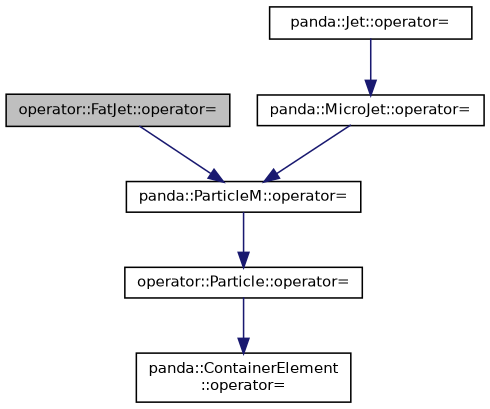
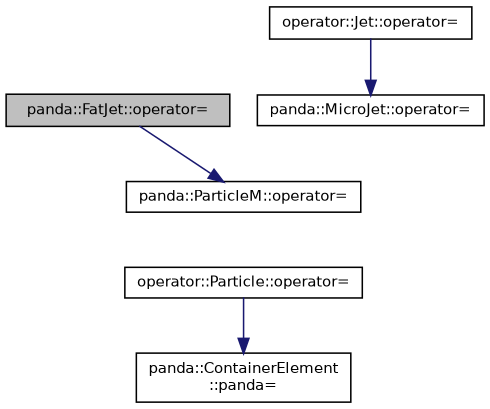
node "panda::Jet::operator=": label "panda::Jet::operator=" -> "operator::Jet::operator="
node "operator::FatJet::operator=": label "operator::FatJet::operator=" -> "panda::FatJet::operator="
edge "panda::MicroJet::operator=" -> "panda::ParticleM::operator=": removed
edge "panda::ParticleM::operator=" -> "operator::Particle::operator=": removed
node "panda::ContainerElement ::operator=": label "panda::ContainerElement ::operator=" -> "panda::ContainerElement ::panda="
